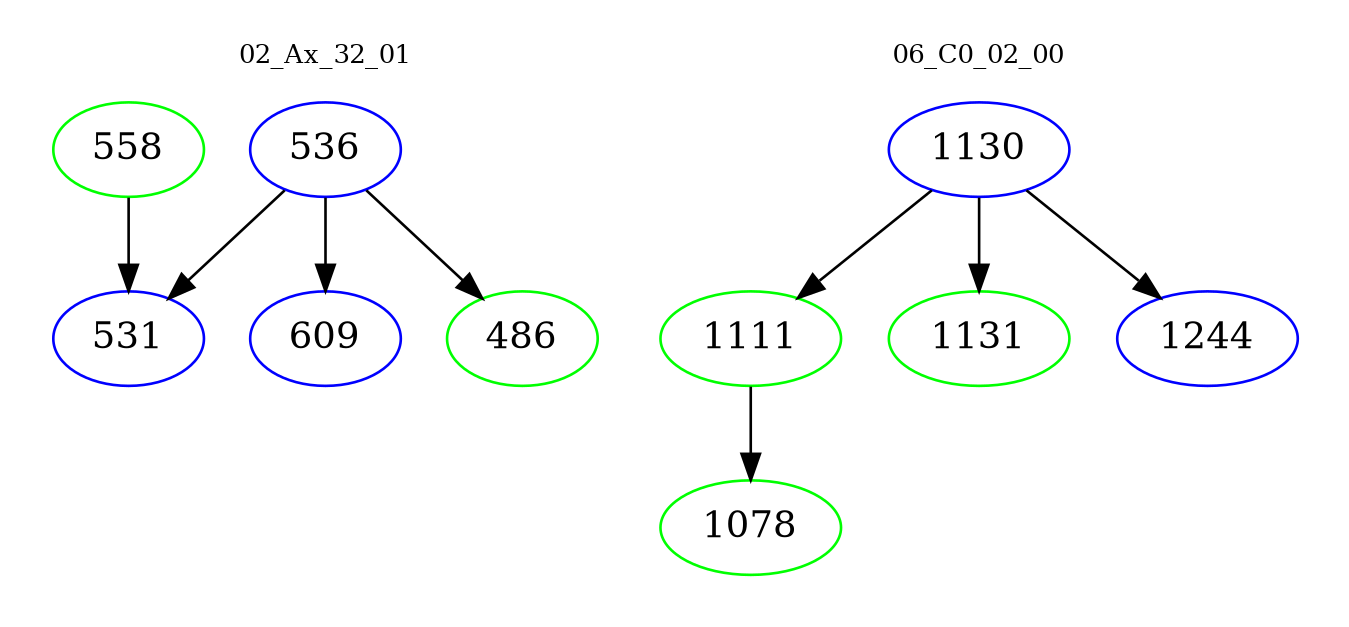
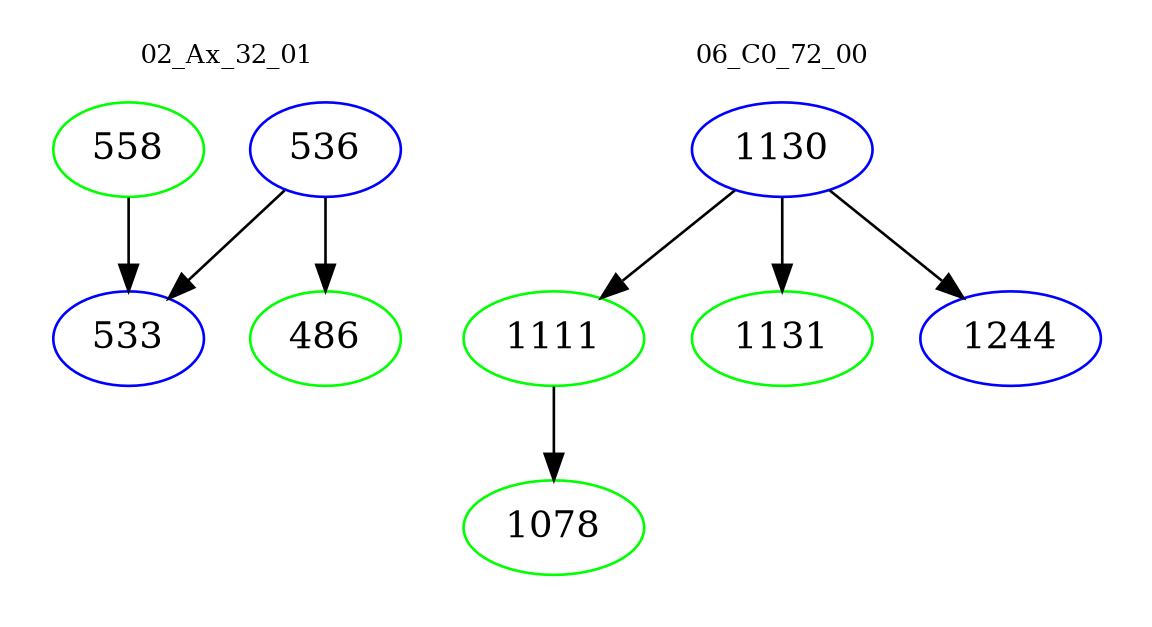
cluster "06_C0_02_00": label "06_C0_02_00" -> "06_C0_72_00"
node "531": label "531" -> "533"
node "609": removed
